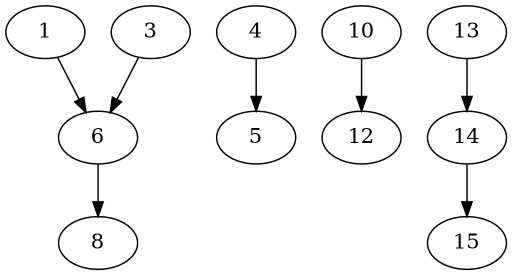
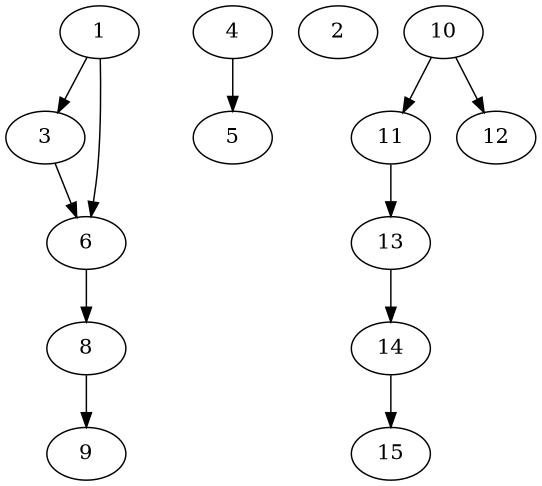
node "2": added
edge "1" -> "3": added
node "11": added
node "9": added
